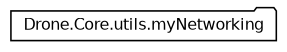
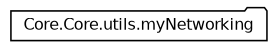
node "Drone.Core.utils.myNetworking": label "Drone.Core.utils.myNetworking" -> "Core.Core.utils.myNetworking"
